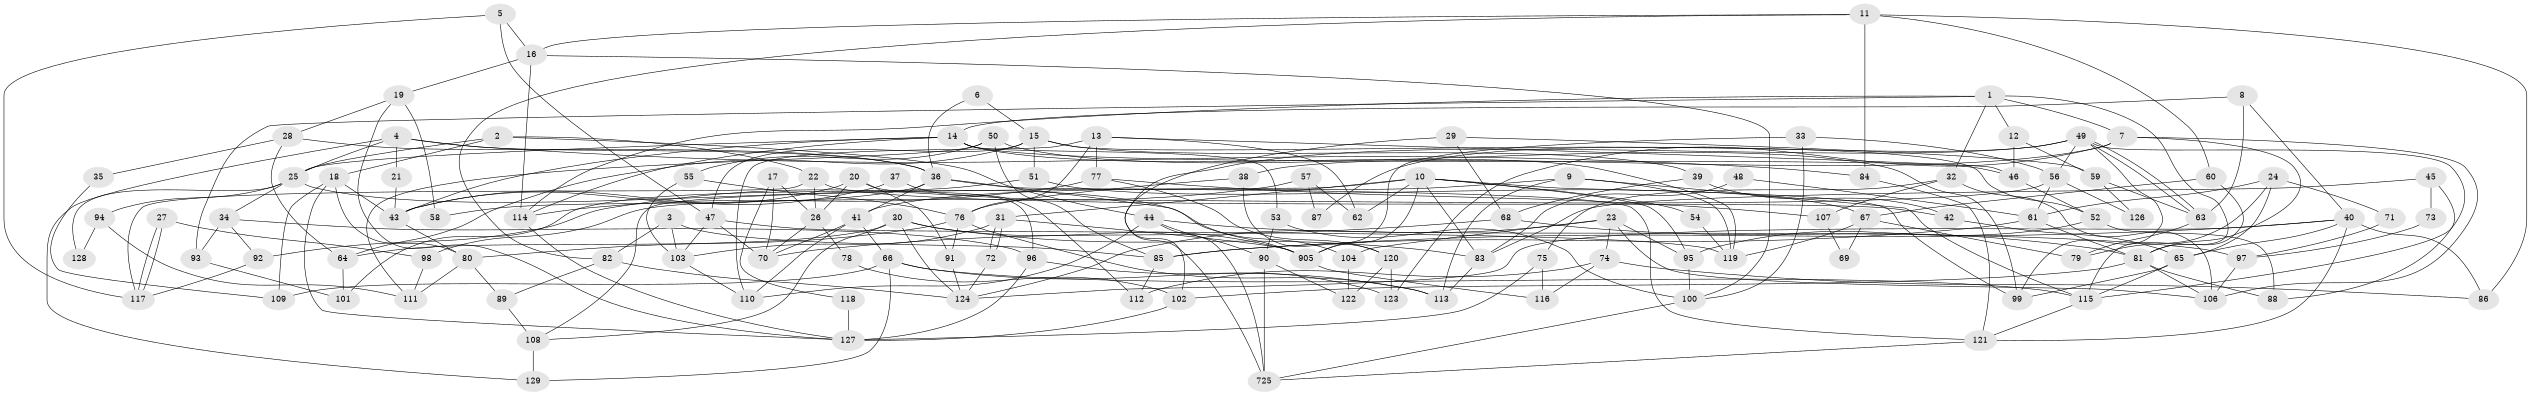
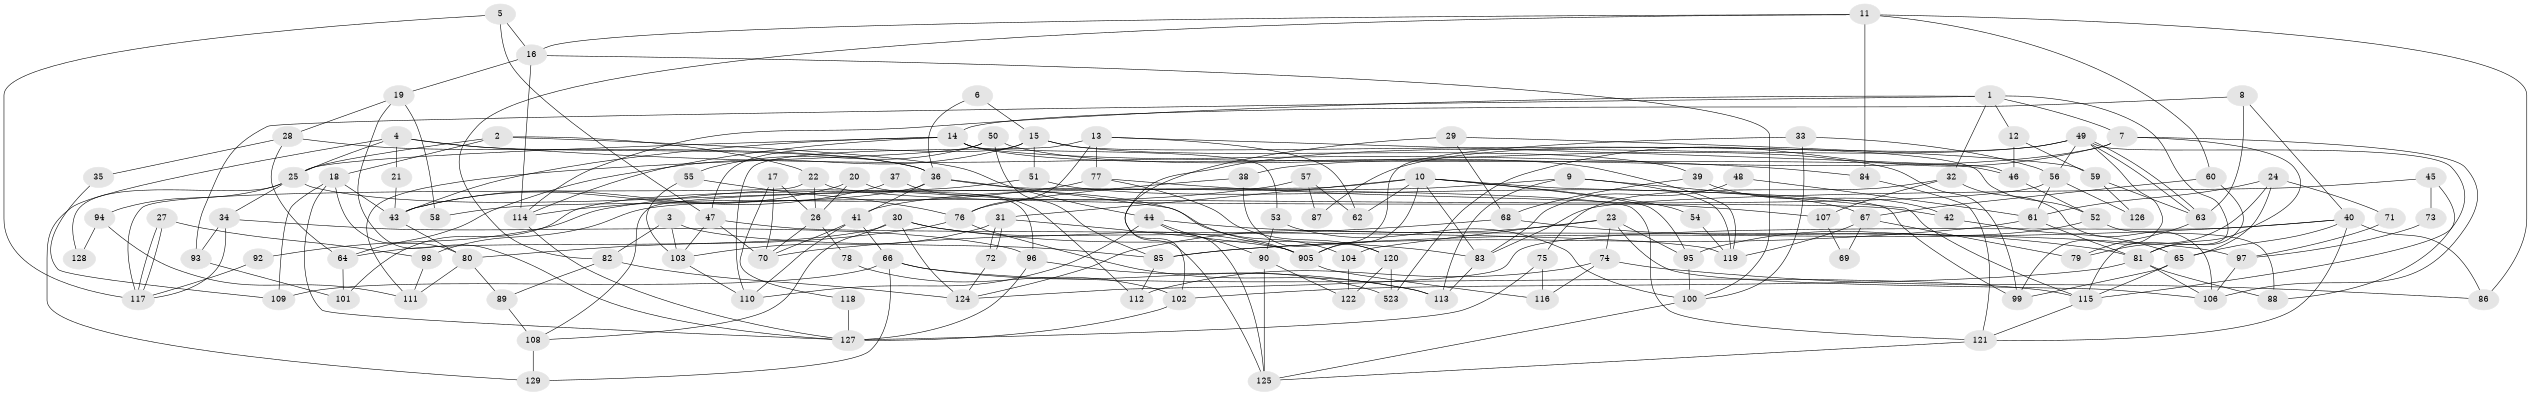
edge "34" -- "92": now "34" -- "117"
node "91": removed
node "123": label "123" -> "523"
node "725": label "725" -> "125"
